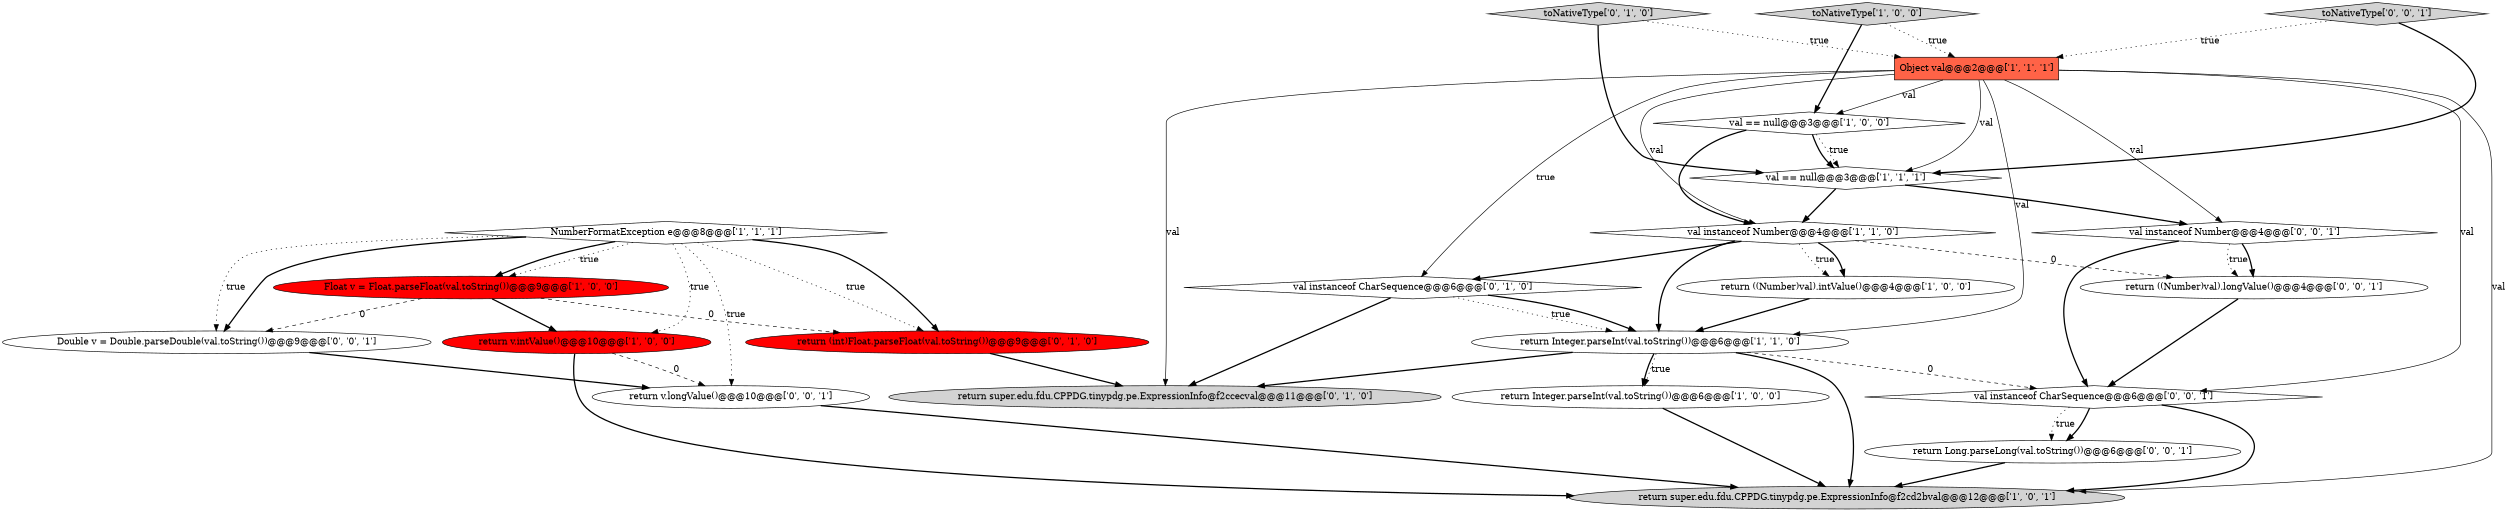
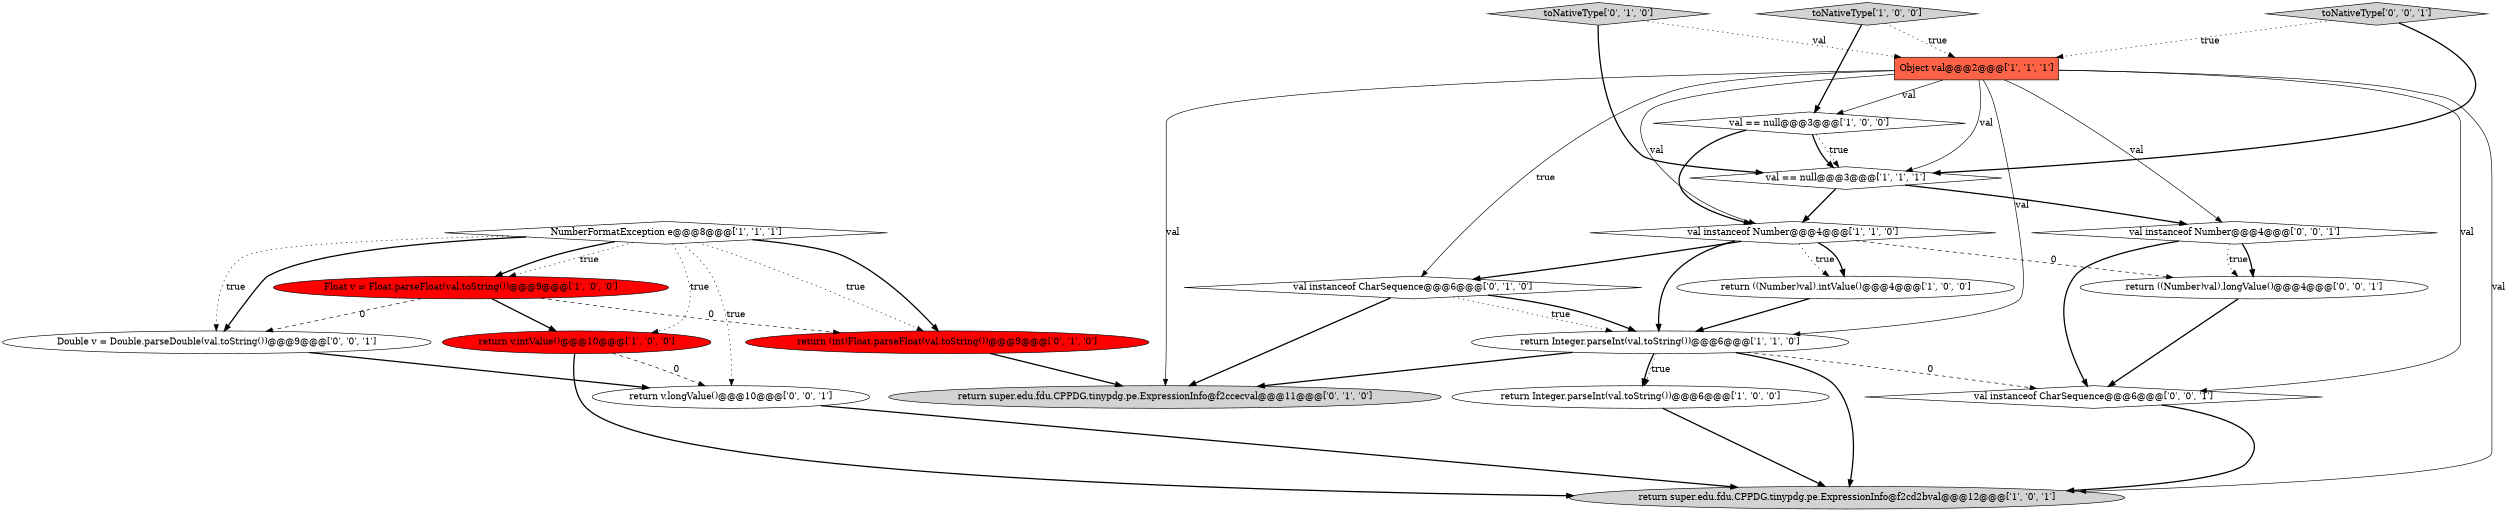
edge "toNativeType['0', '1', '0']" -> "Object val@@@2@@@['1', '1', '1']": label "true" -> "val"
node "return Long.parseLong(val.toString())@@@6@@@['0', '0', '1']": removed
